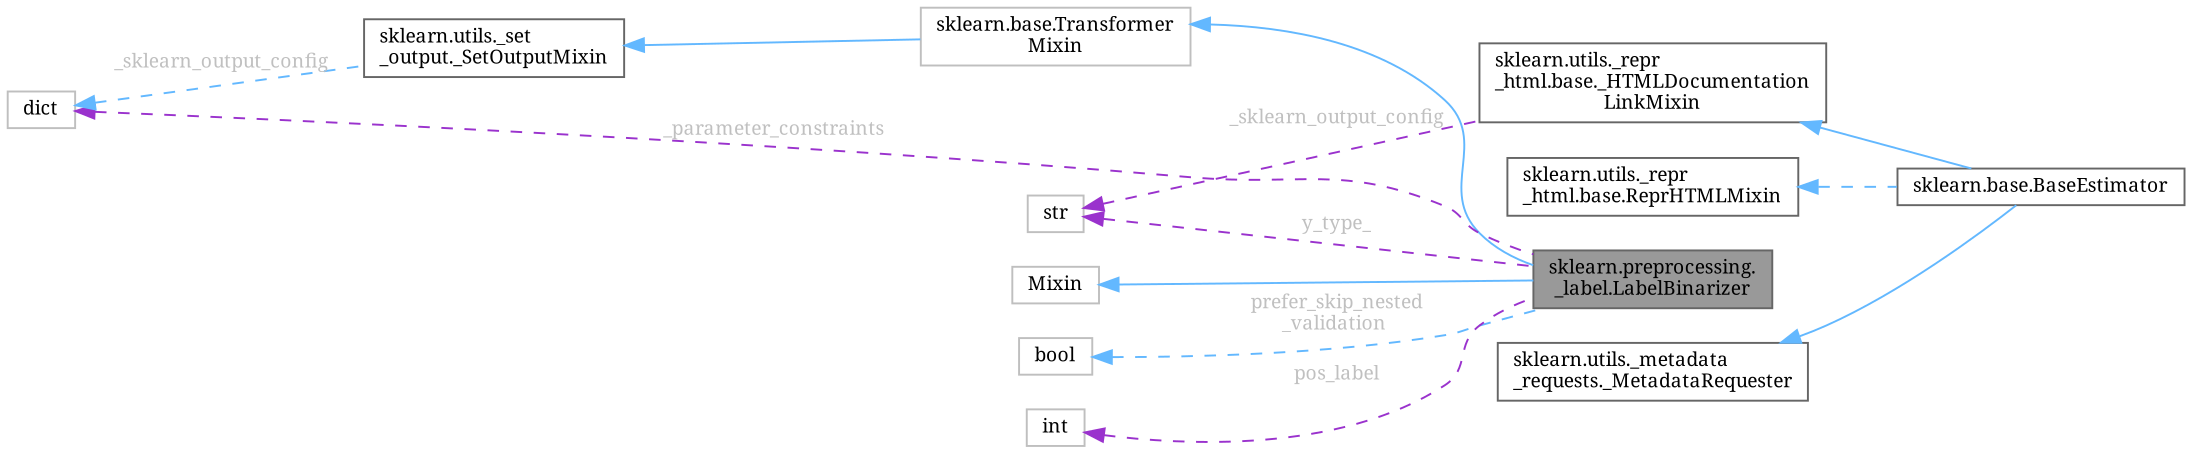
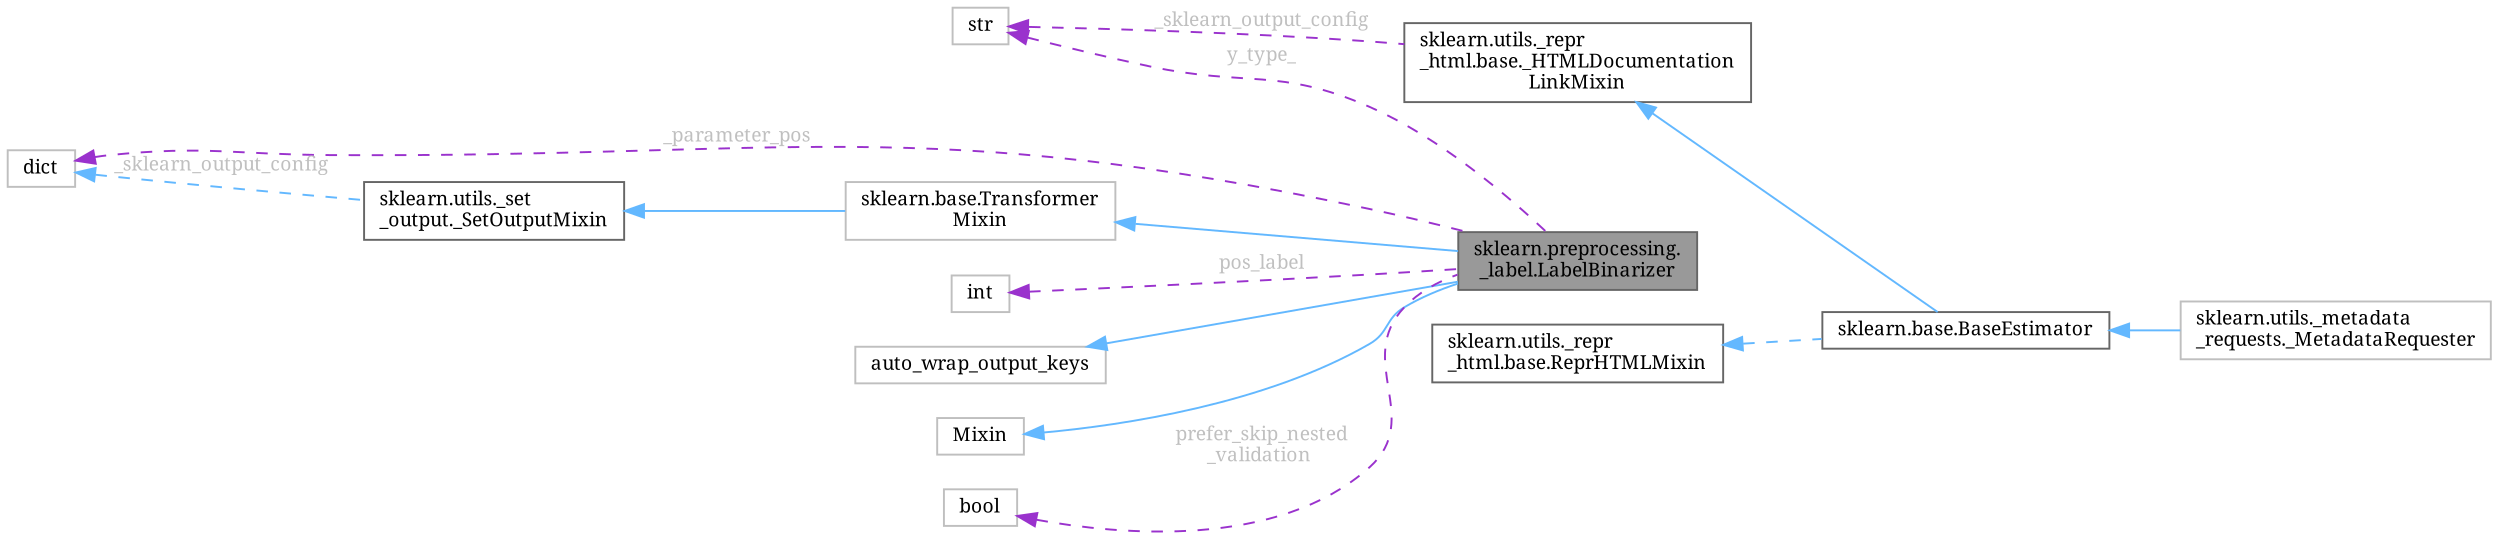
edge "sklearn.preprocessing. _label.LabelBinarizer" -> "dict": label " _parameter_constraints" -> " _parameter_pos"
edge "sklearn.base.BaseEstimator" -> "sklearn.utils._metadata _requests._MetadataRequester": reversed
edge "sklearn.preprocessing. _label.LabelBinarizer" -> "bool": color steelblue1 -> darkorchid3
node "auto_wrap_output_keys": added
node "sklearn.utils._metadata _requests._MetadataRequester": color gray40 -> grey75
